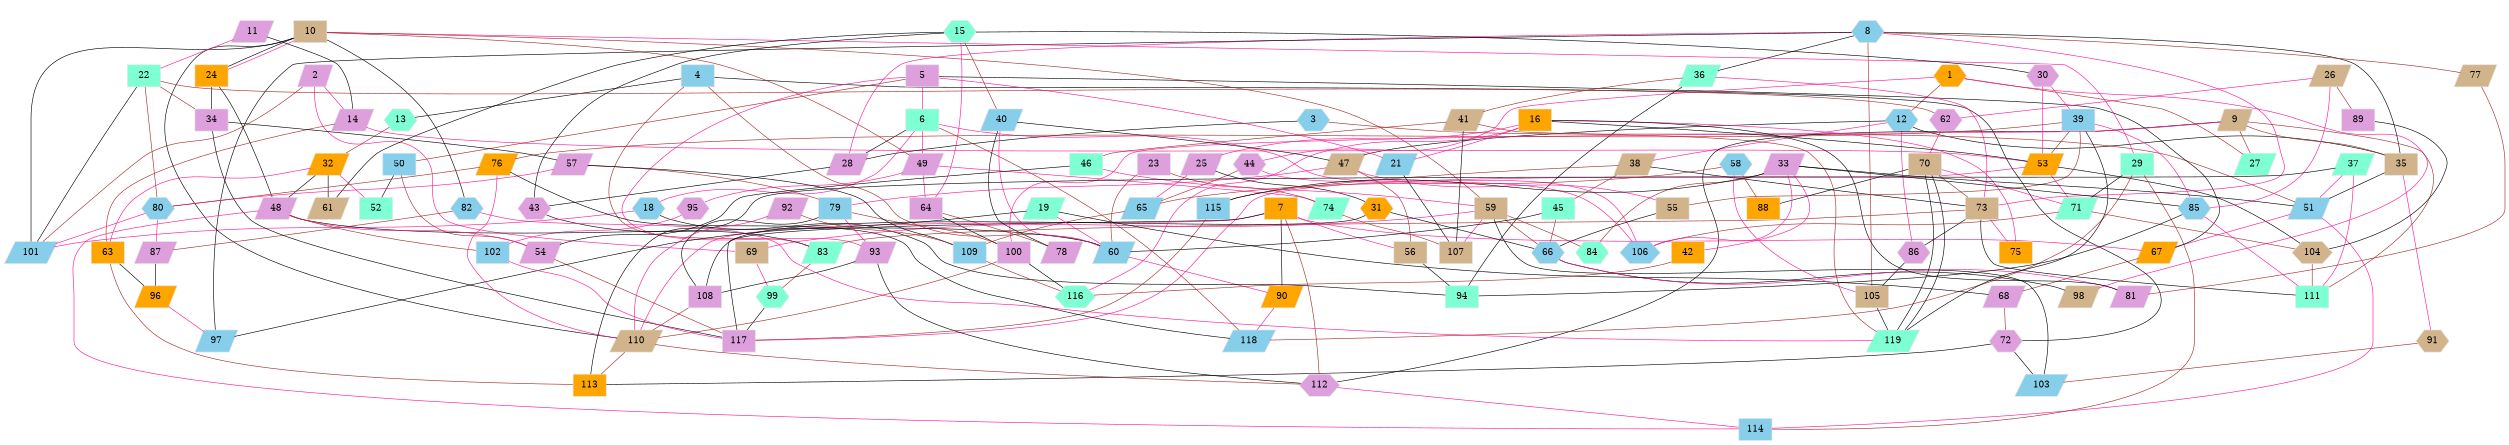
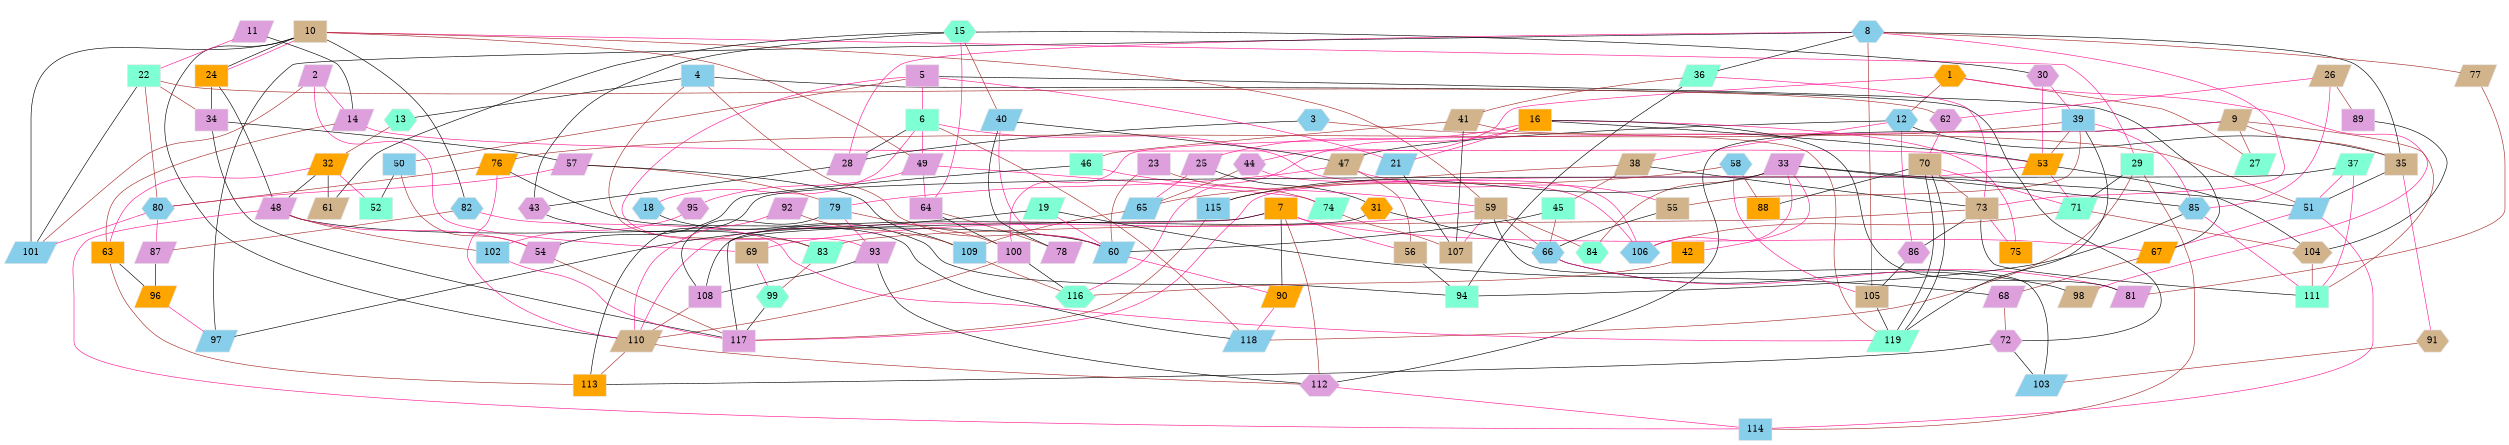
edge "18" -- "101": removed
